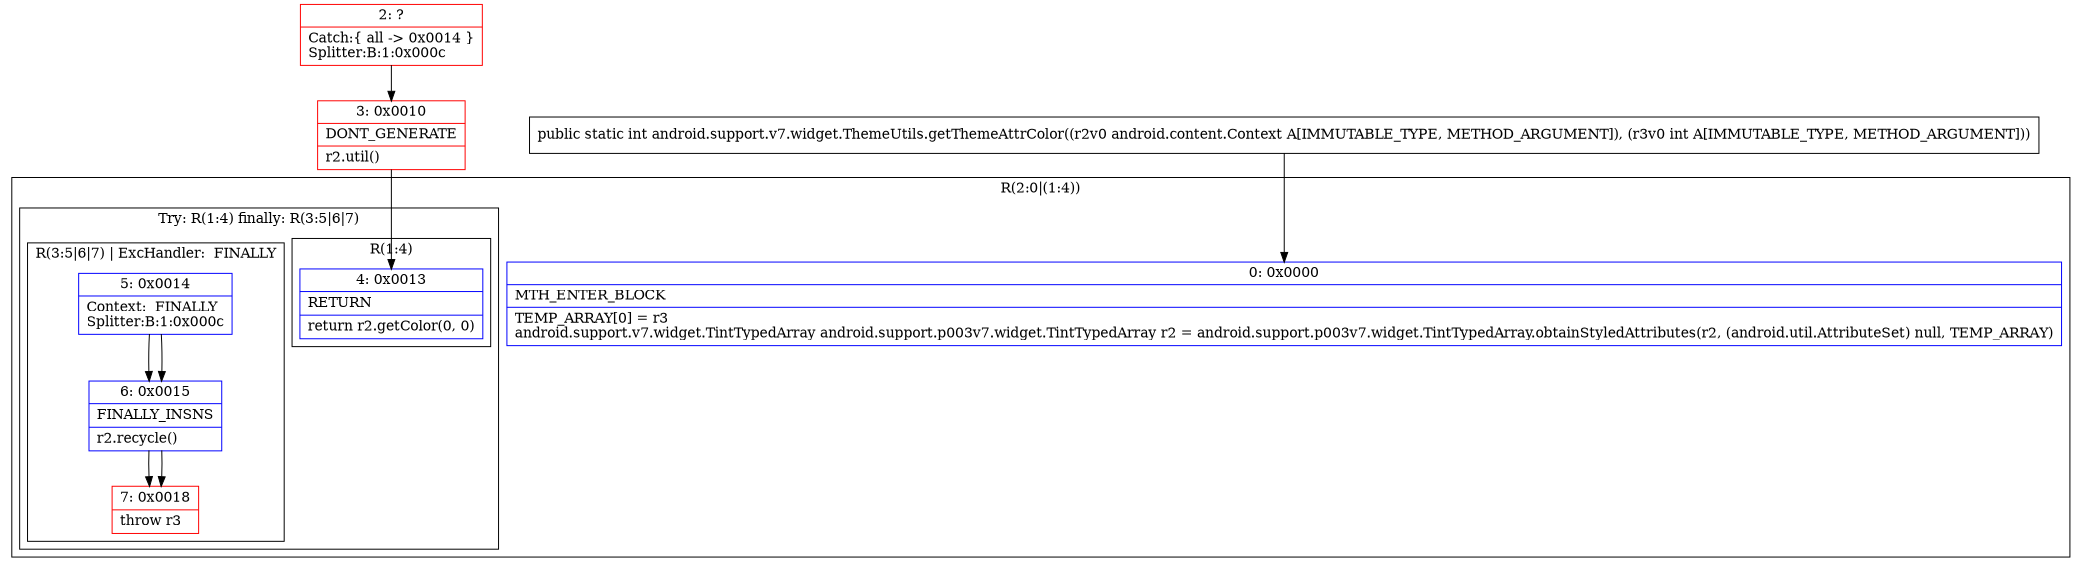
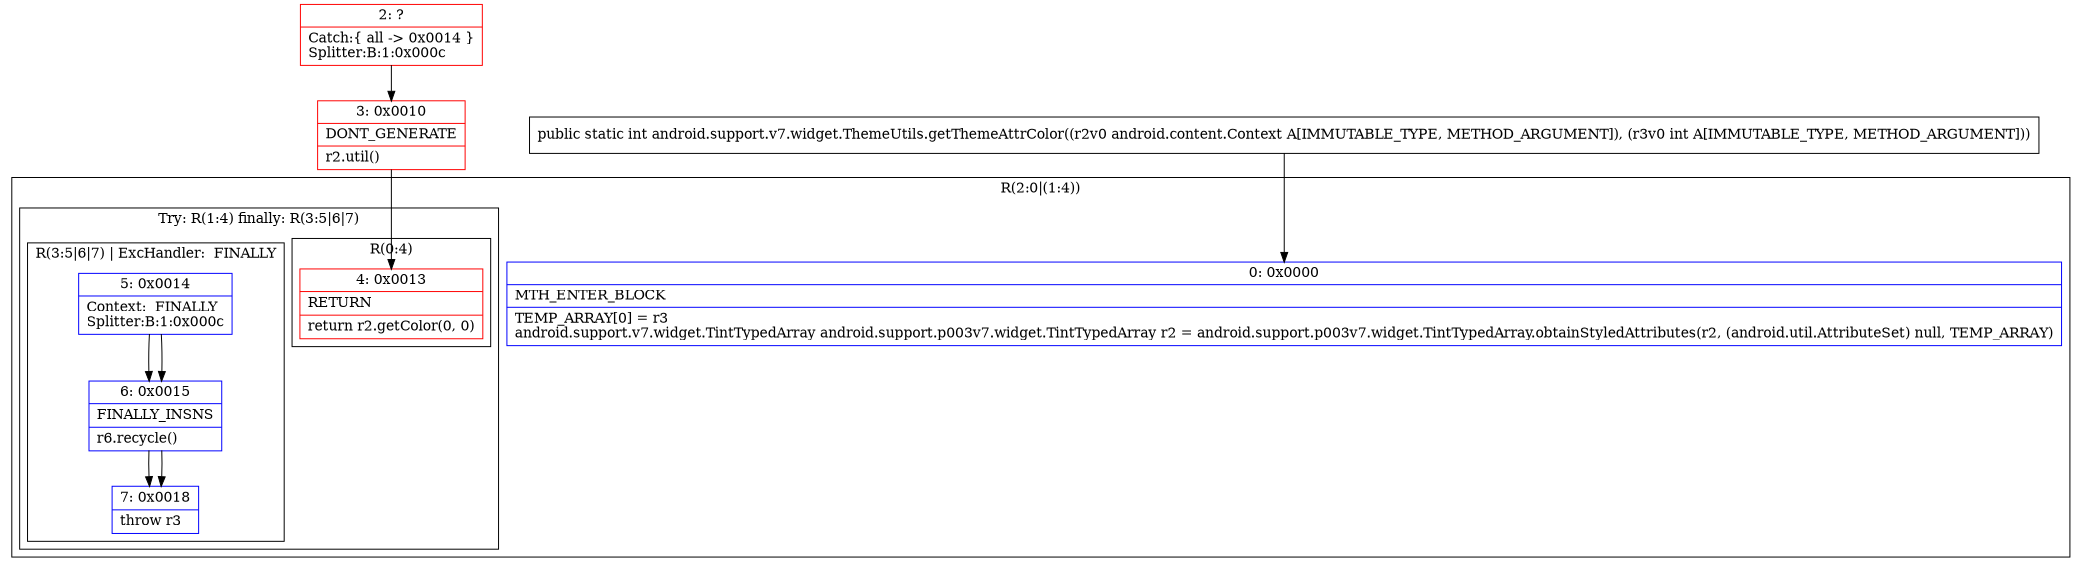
cluster "R(1:4)": label "R(1:4)" -> "R(0:4)"
node "4: 0x0013": color blue -> red
node "6: 0x0015": text "r2.recycle()" -> "r6.recycle()"
node "7: 0x0018": color red -> blue
